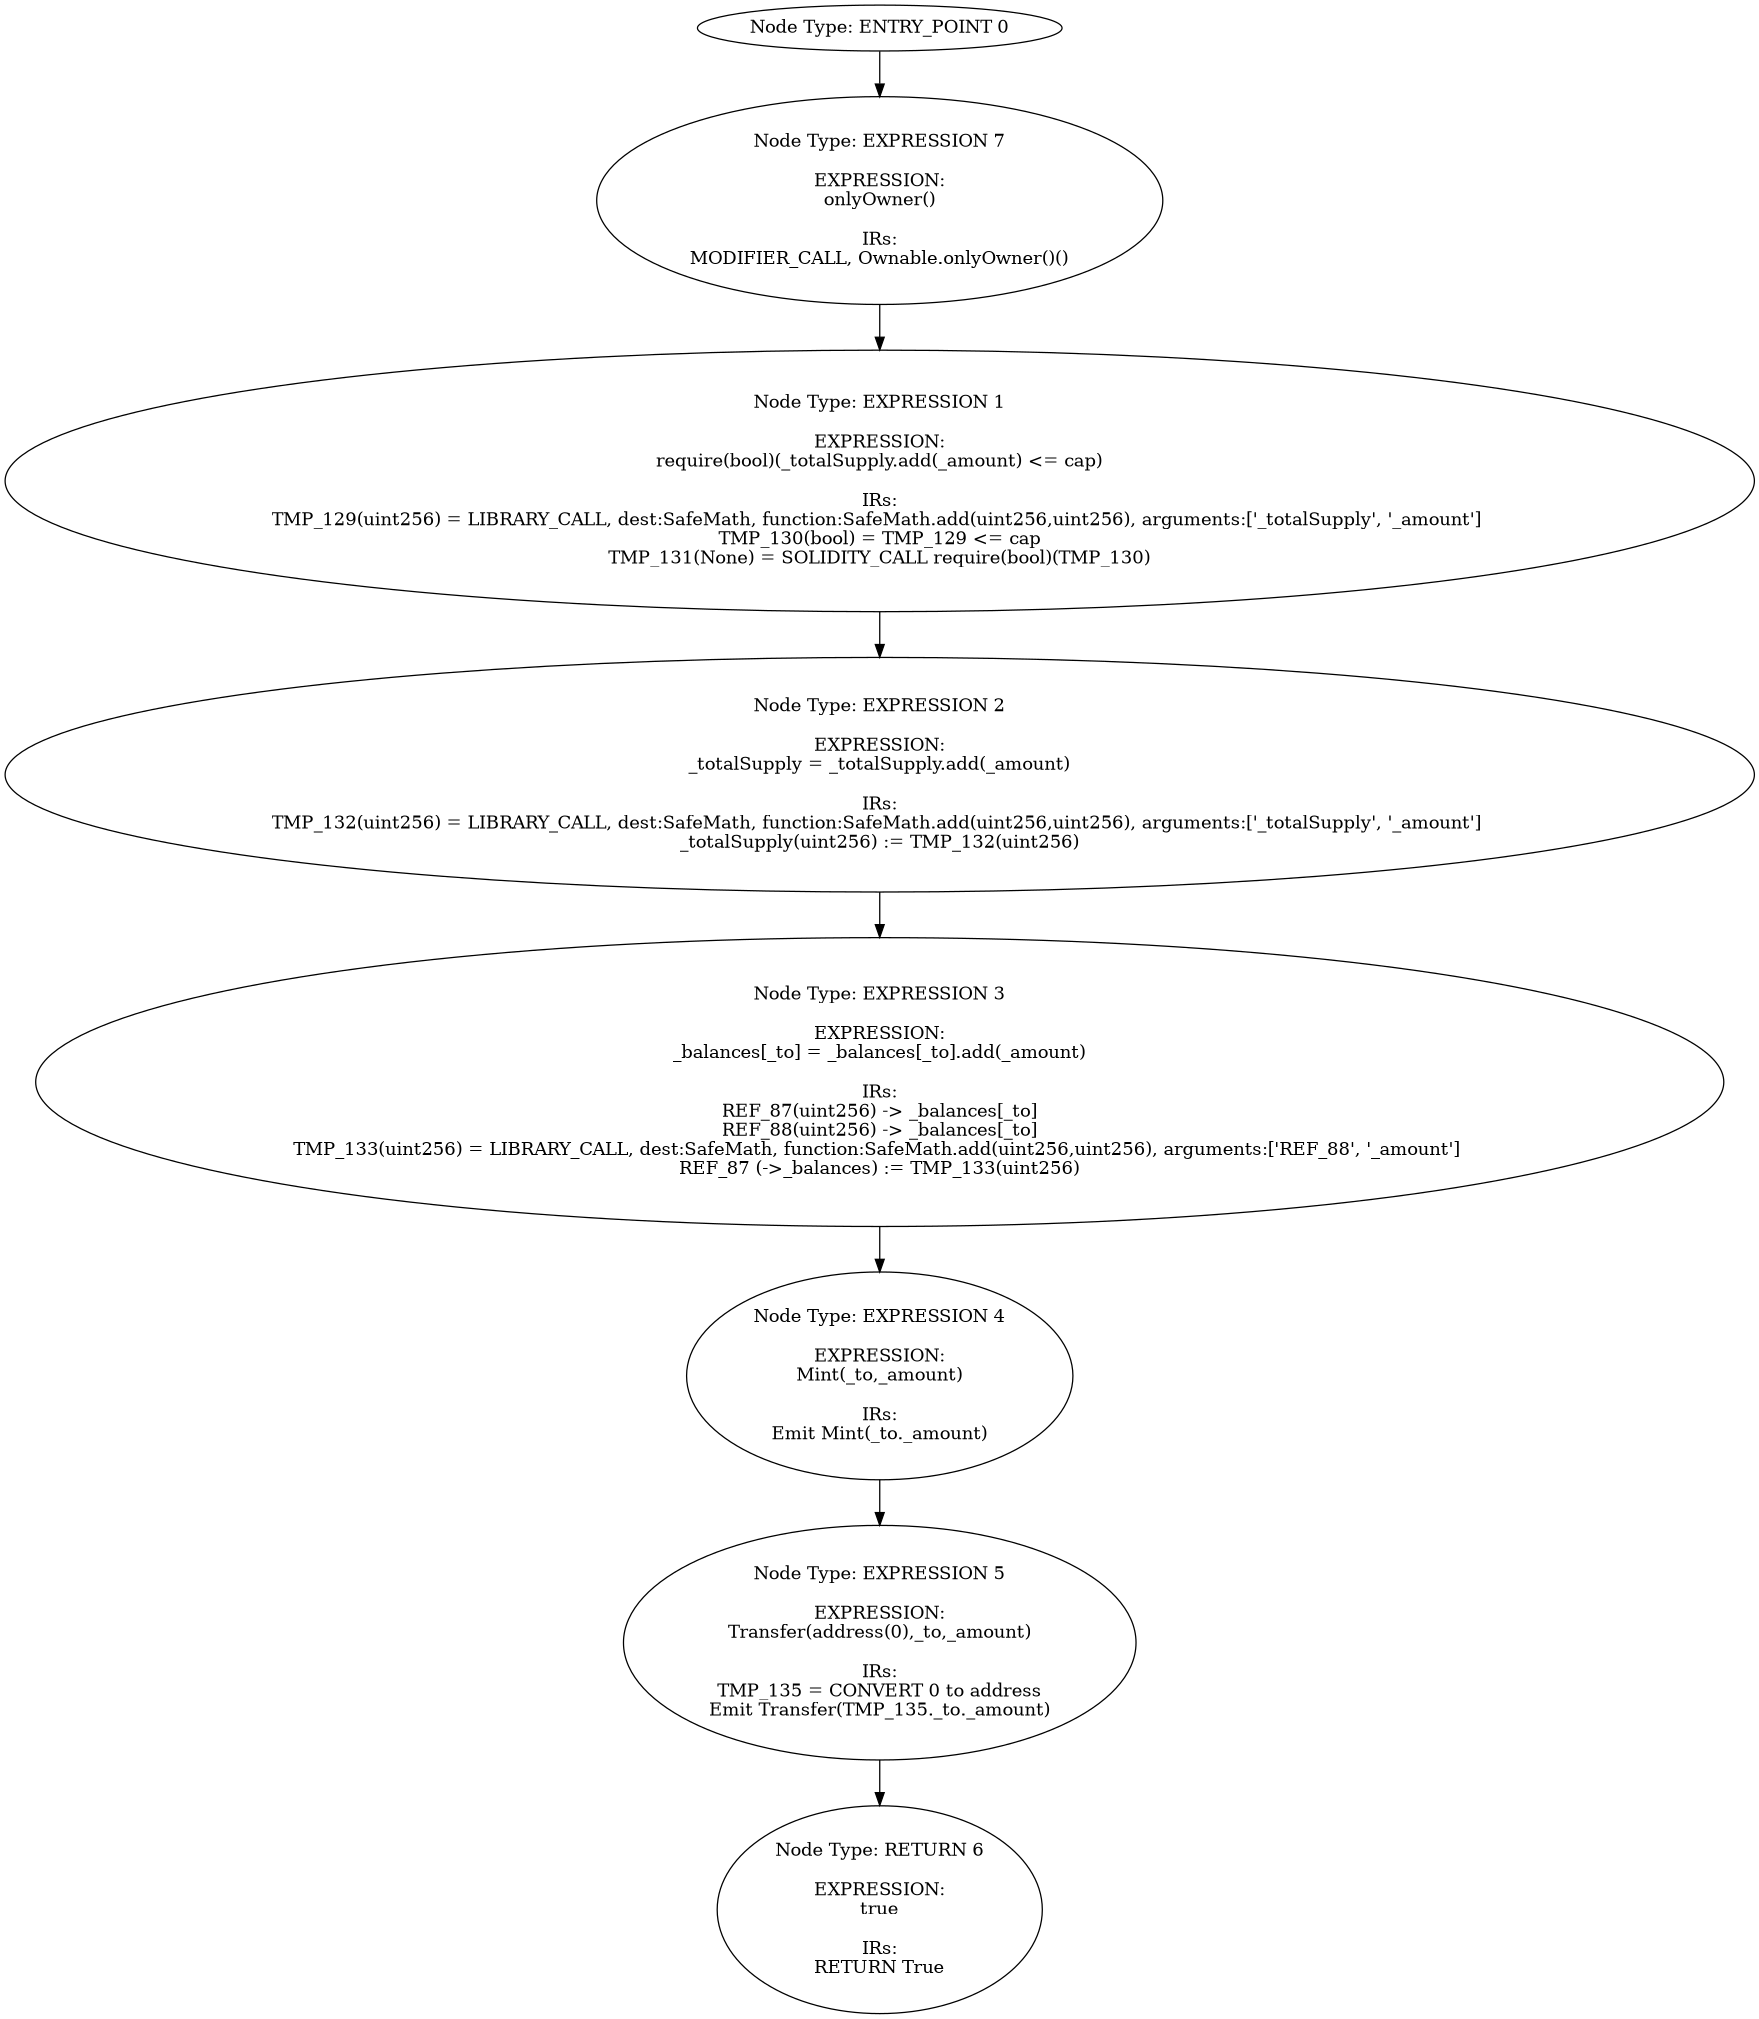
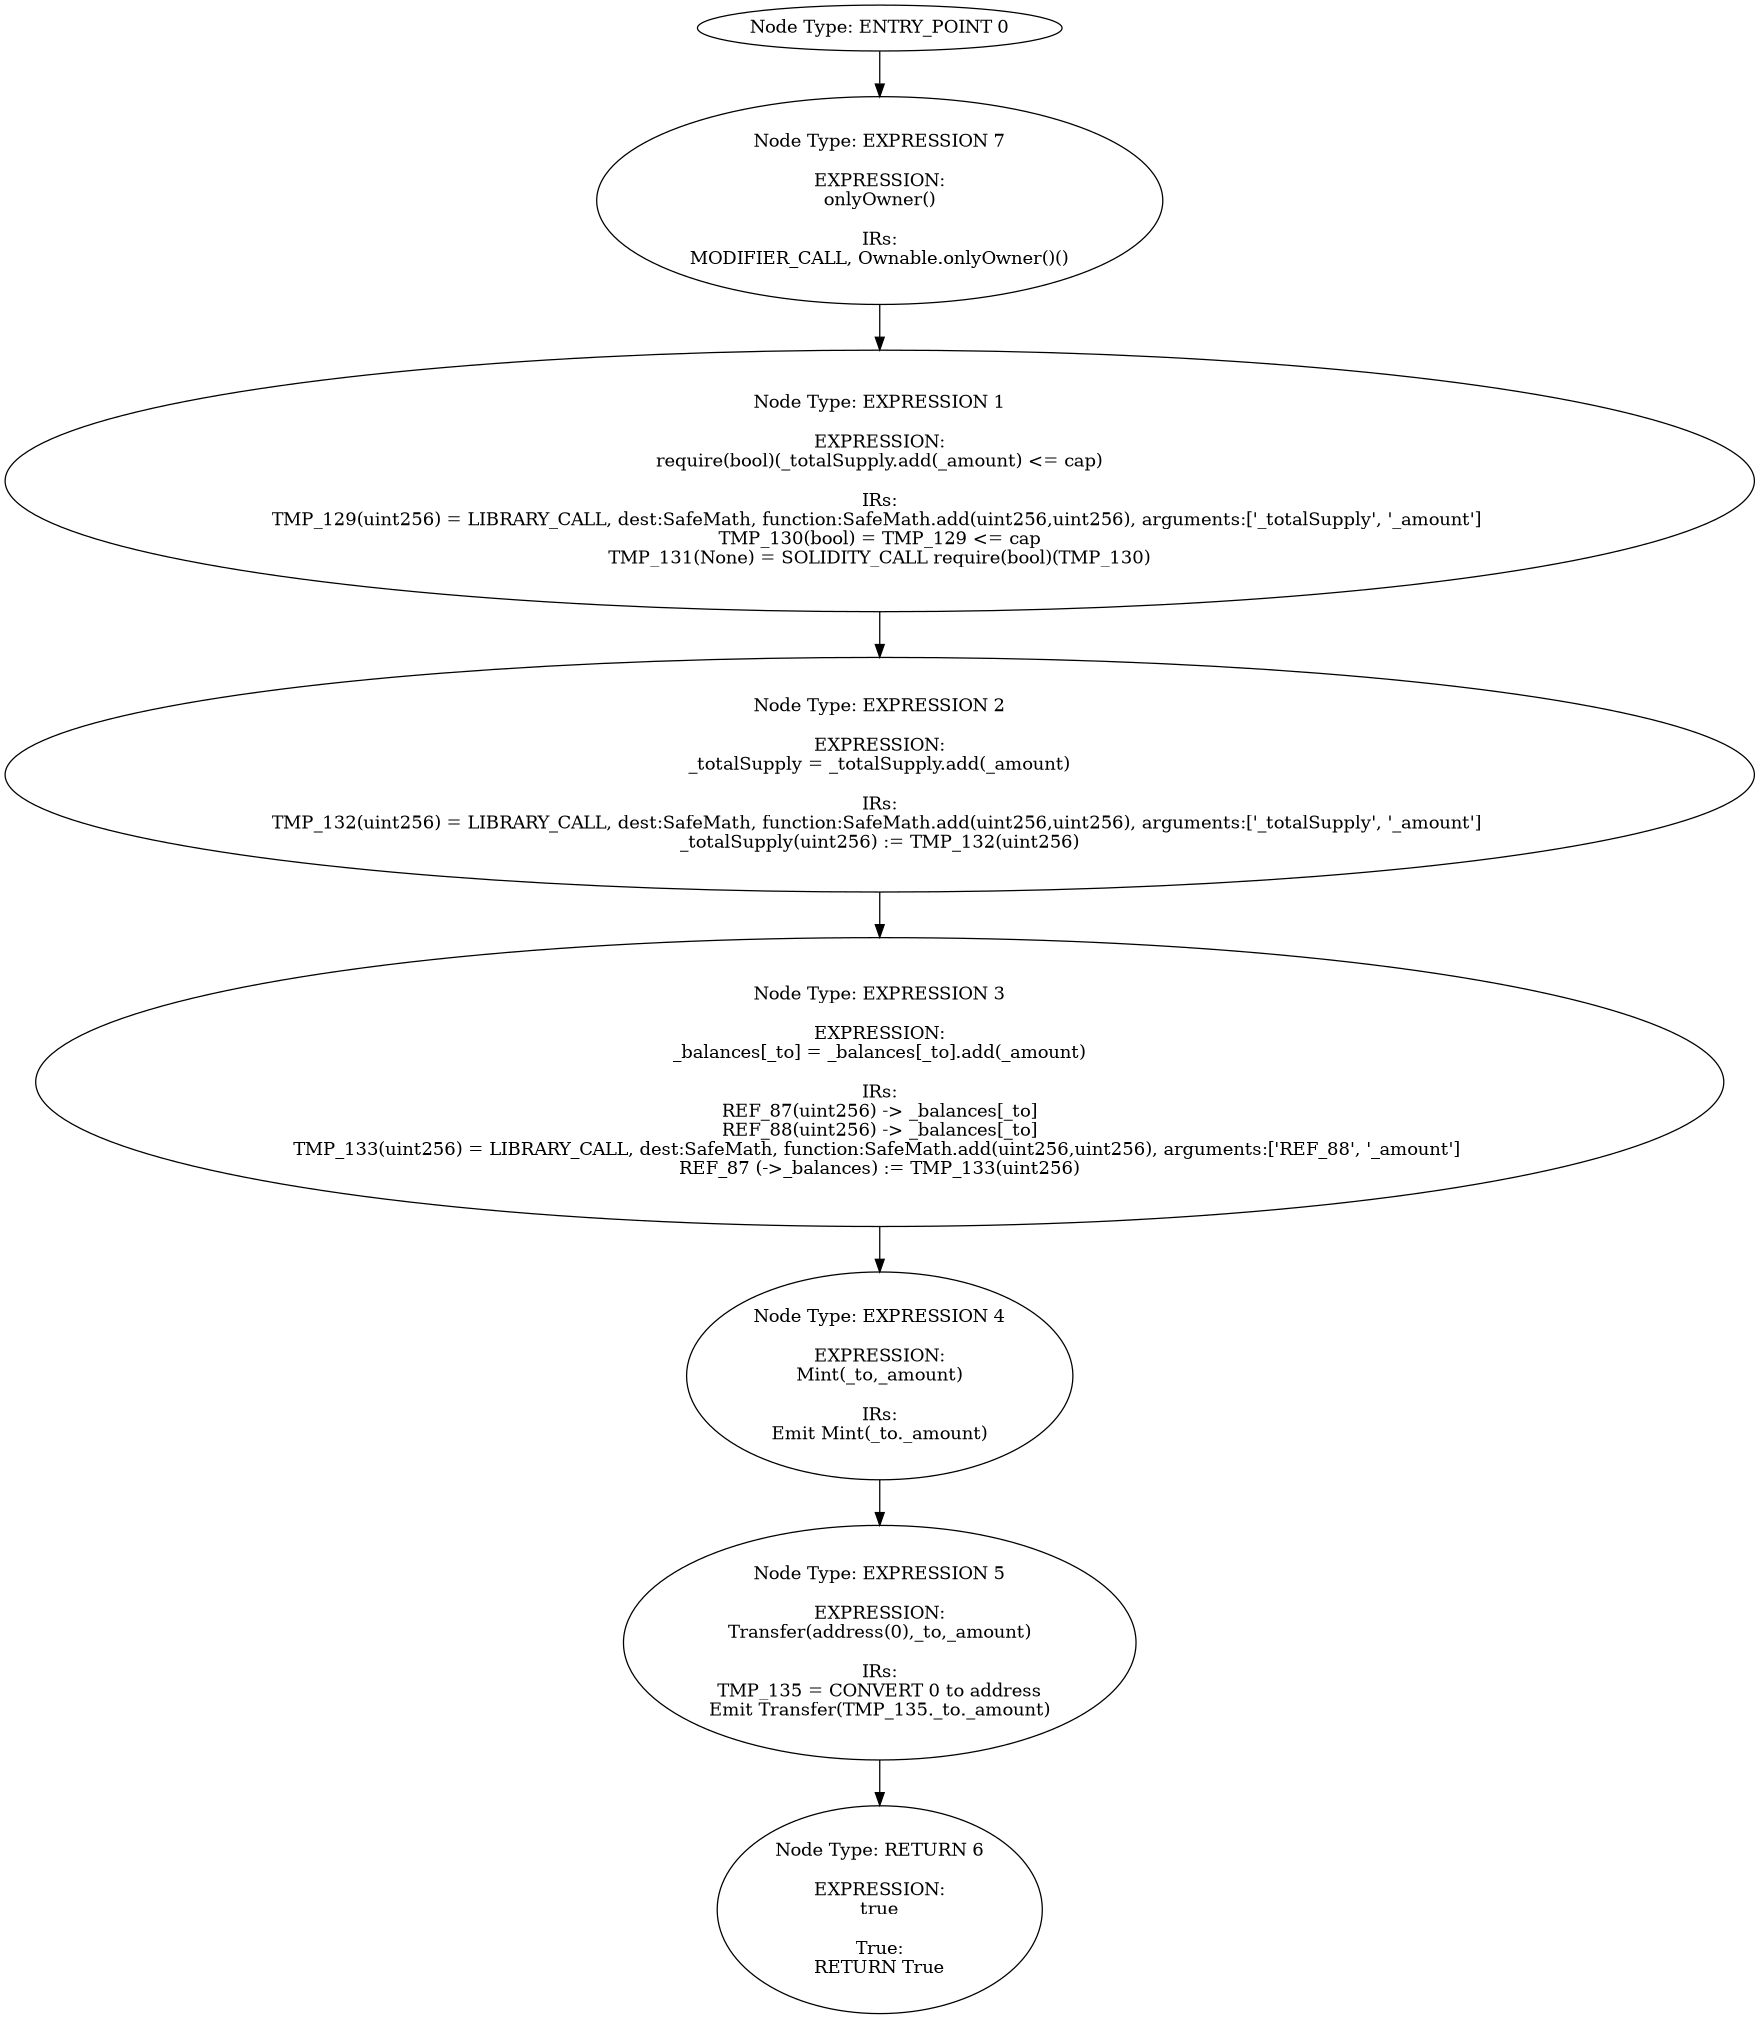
node "Node Type: RETURN 6 EXPRESSION: true IRs: RETURN True": label "Node Type: RETURN 6 EXPRESSION: true IRs: RETURN True" -> "Node Type: RETURN 6 EXPRESSION: true True: RETURN True"
